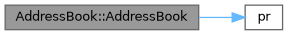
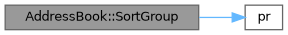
node "AddressBook::AddressBook": label "AddressBook::AddressBook" -> "AddressBook::SortGroup"
